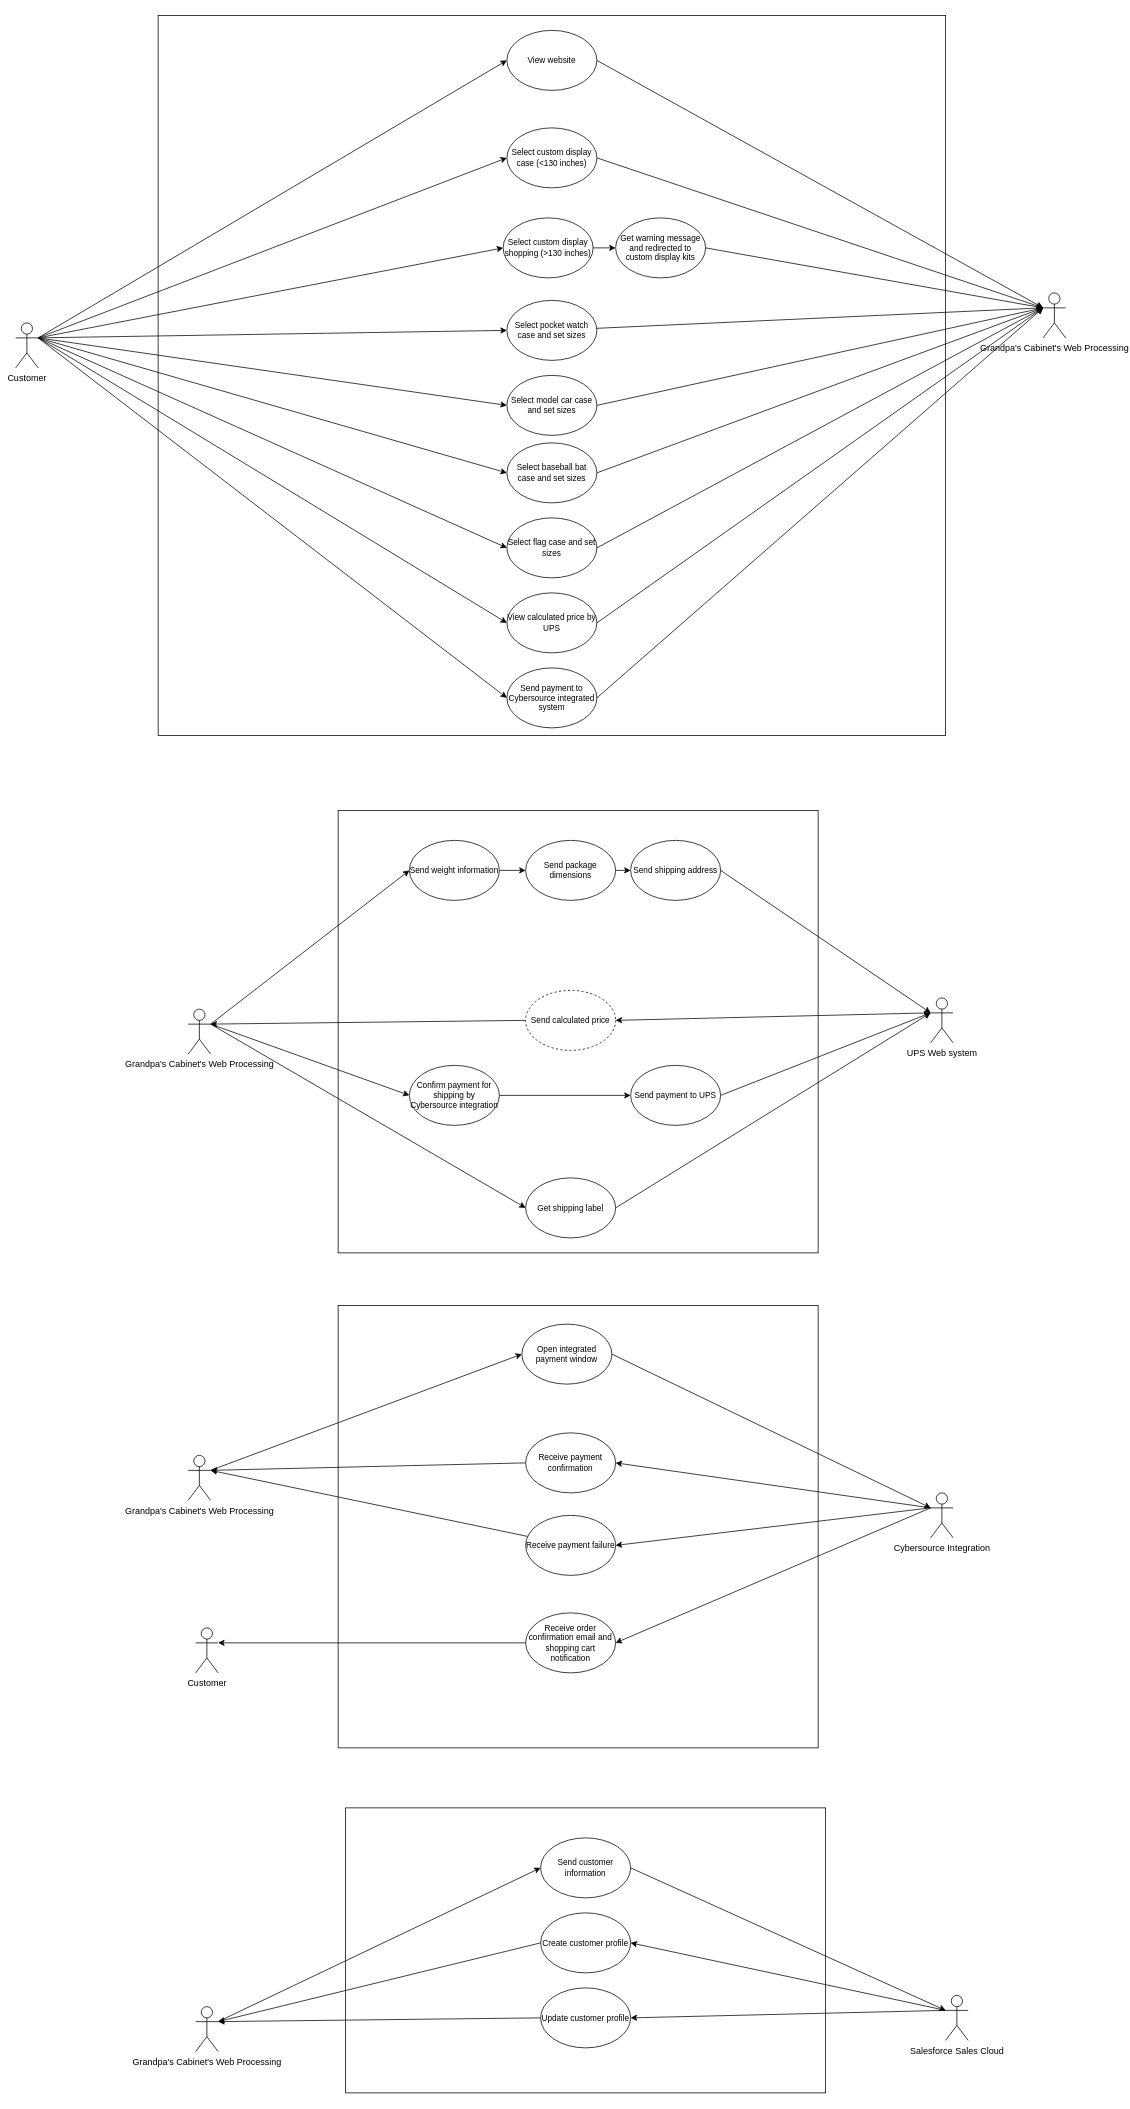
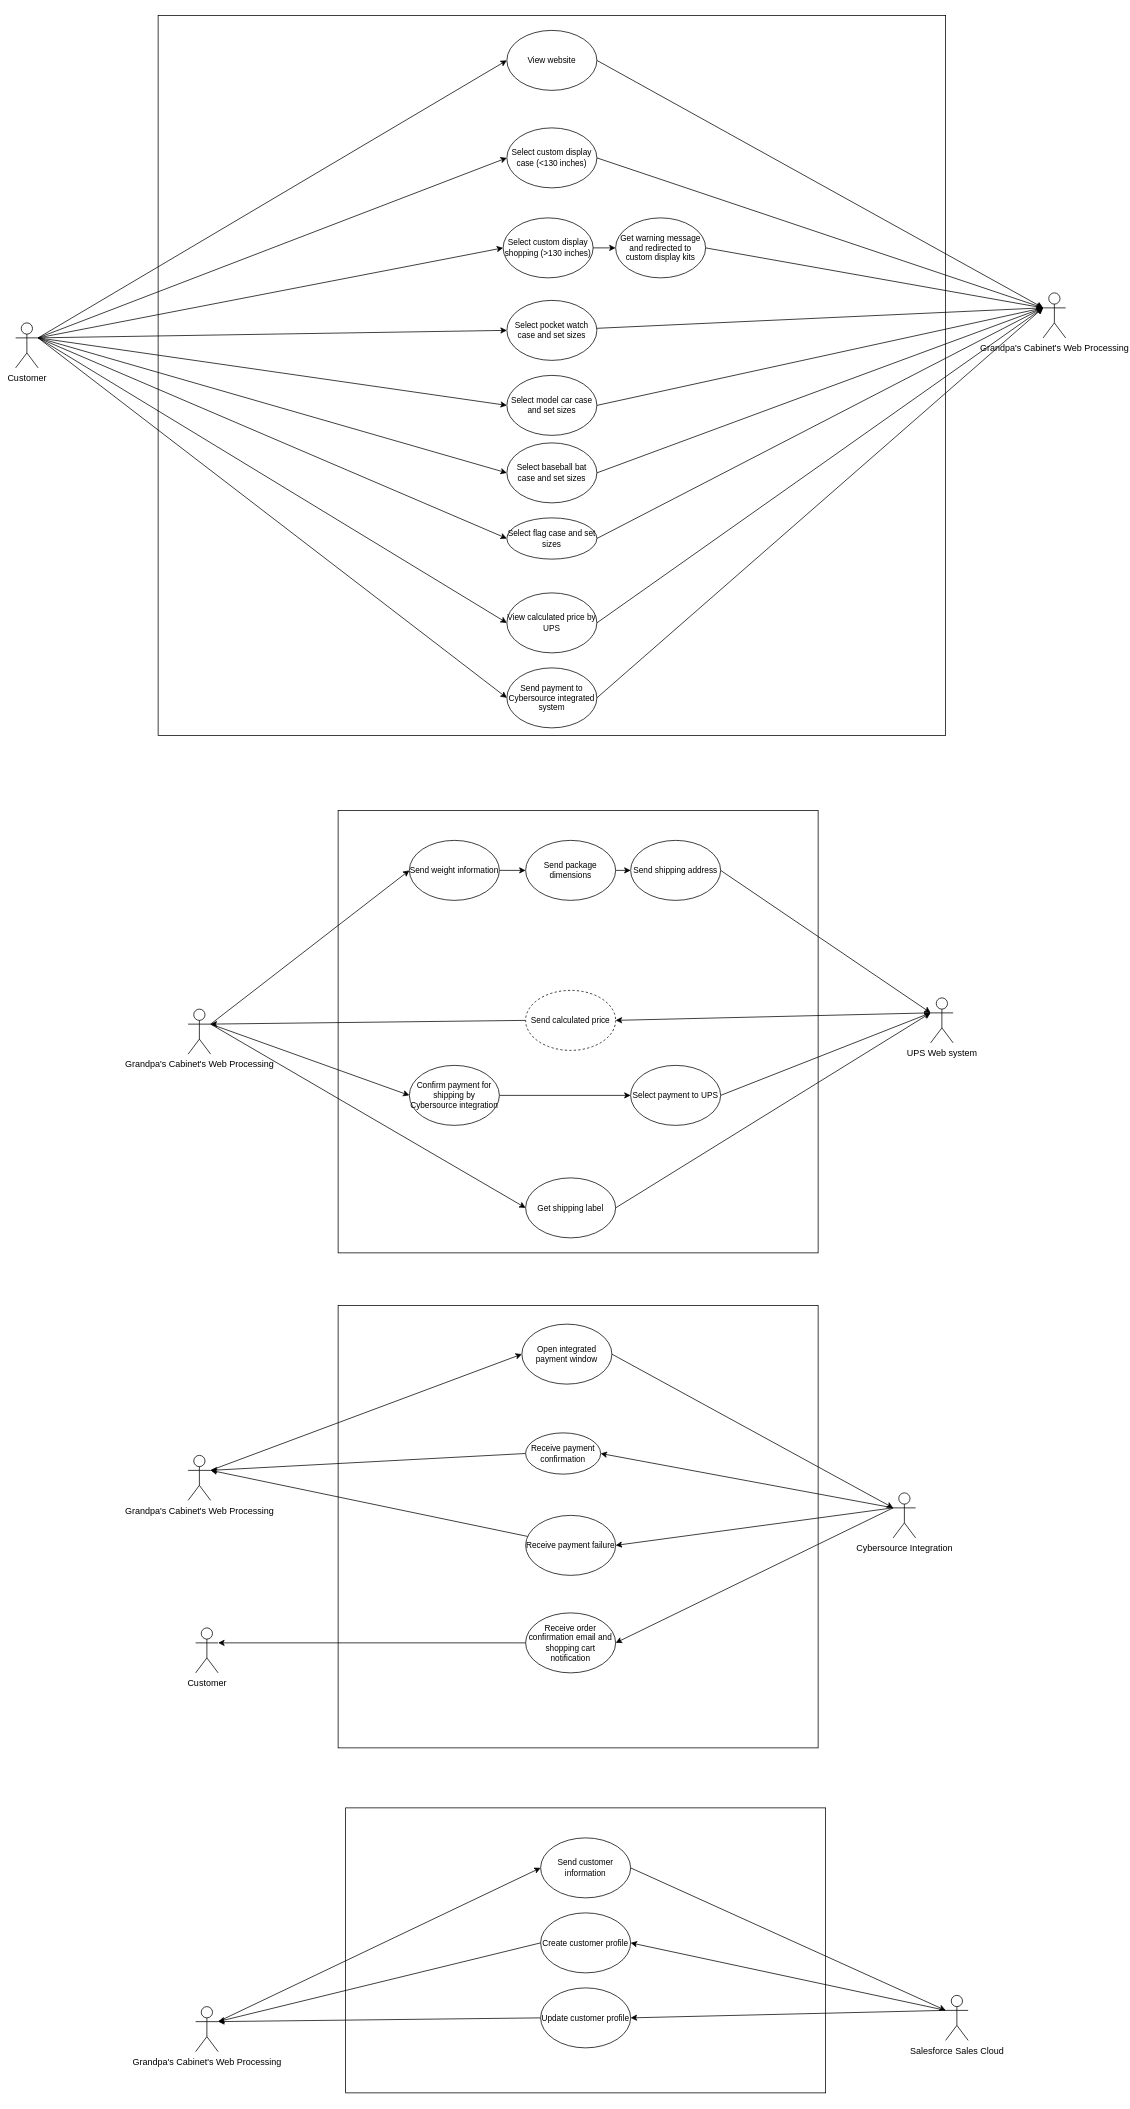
node "Select flag case and set sizes": size 90x60 -> 90x41
node "Send payment to UPS": label "Send payment to UPS" -> "Select payment to UPS"
node "Receive payment confirmation": size 90x60 -> 75x41
node "Cybersource Integration": moved (942, 1515) -> (904, 1515)
